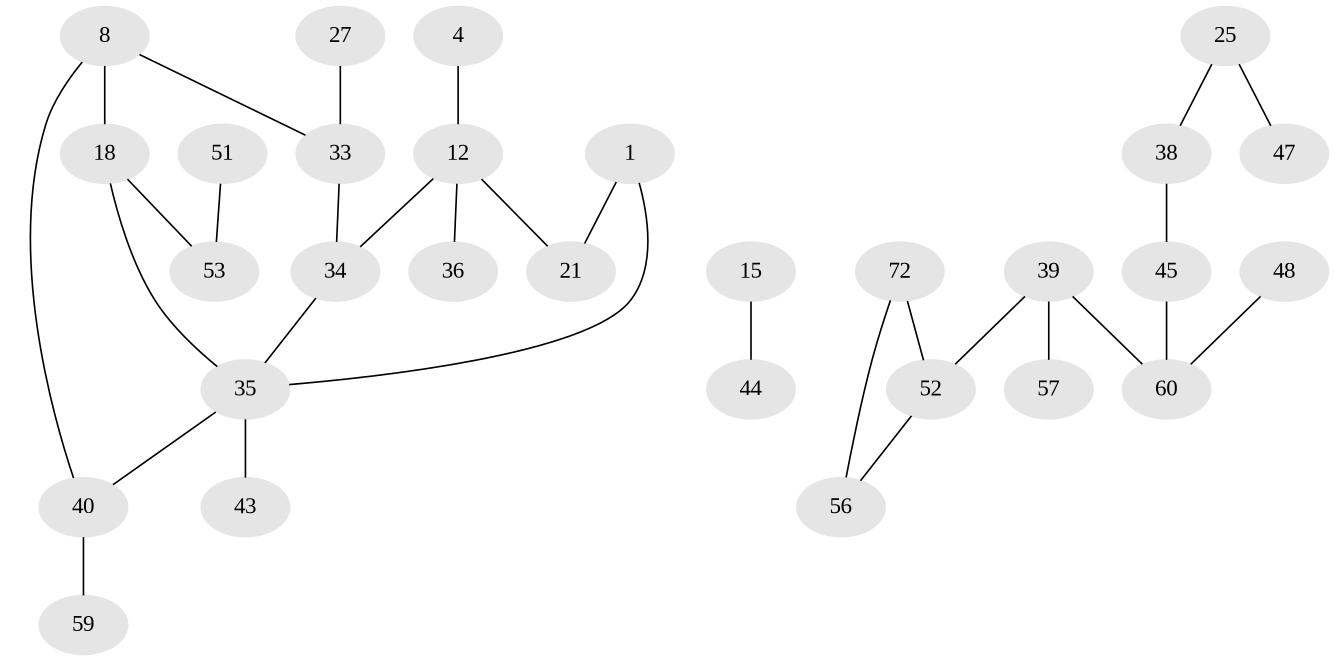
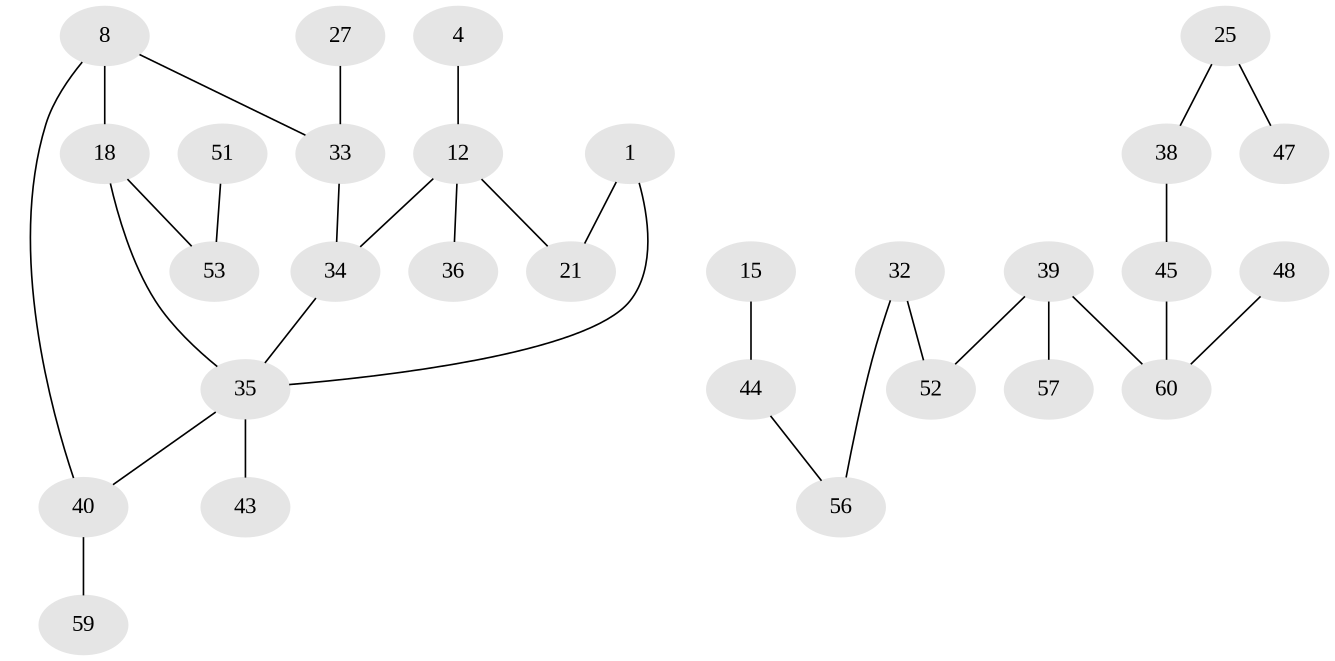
node "72": label "72" -> "32"
edge "52" -- "56": now "44" -- "56"
